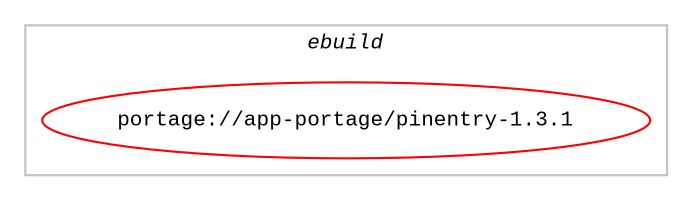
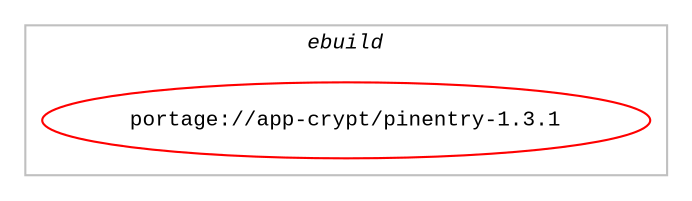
node "portage://app-portage/pinentry-1.3.1": label "portage://app-portage/pinentry-1.3.1" -> "portage://app-crypt/pinentry-1.3.1"
